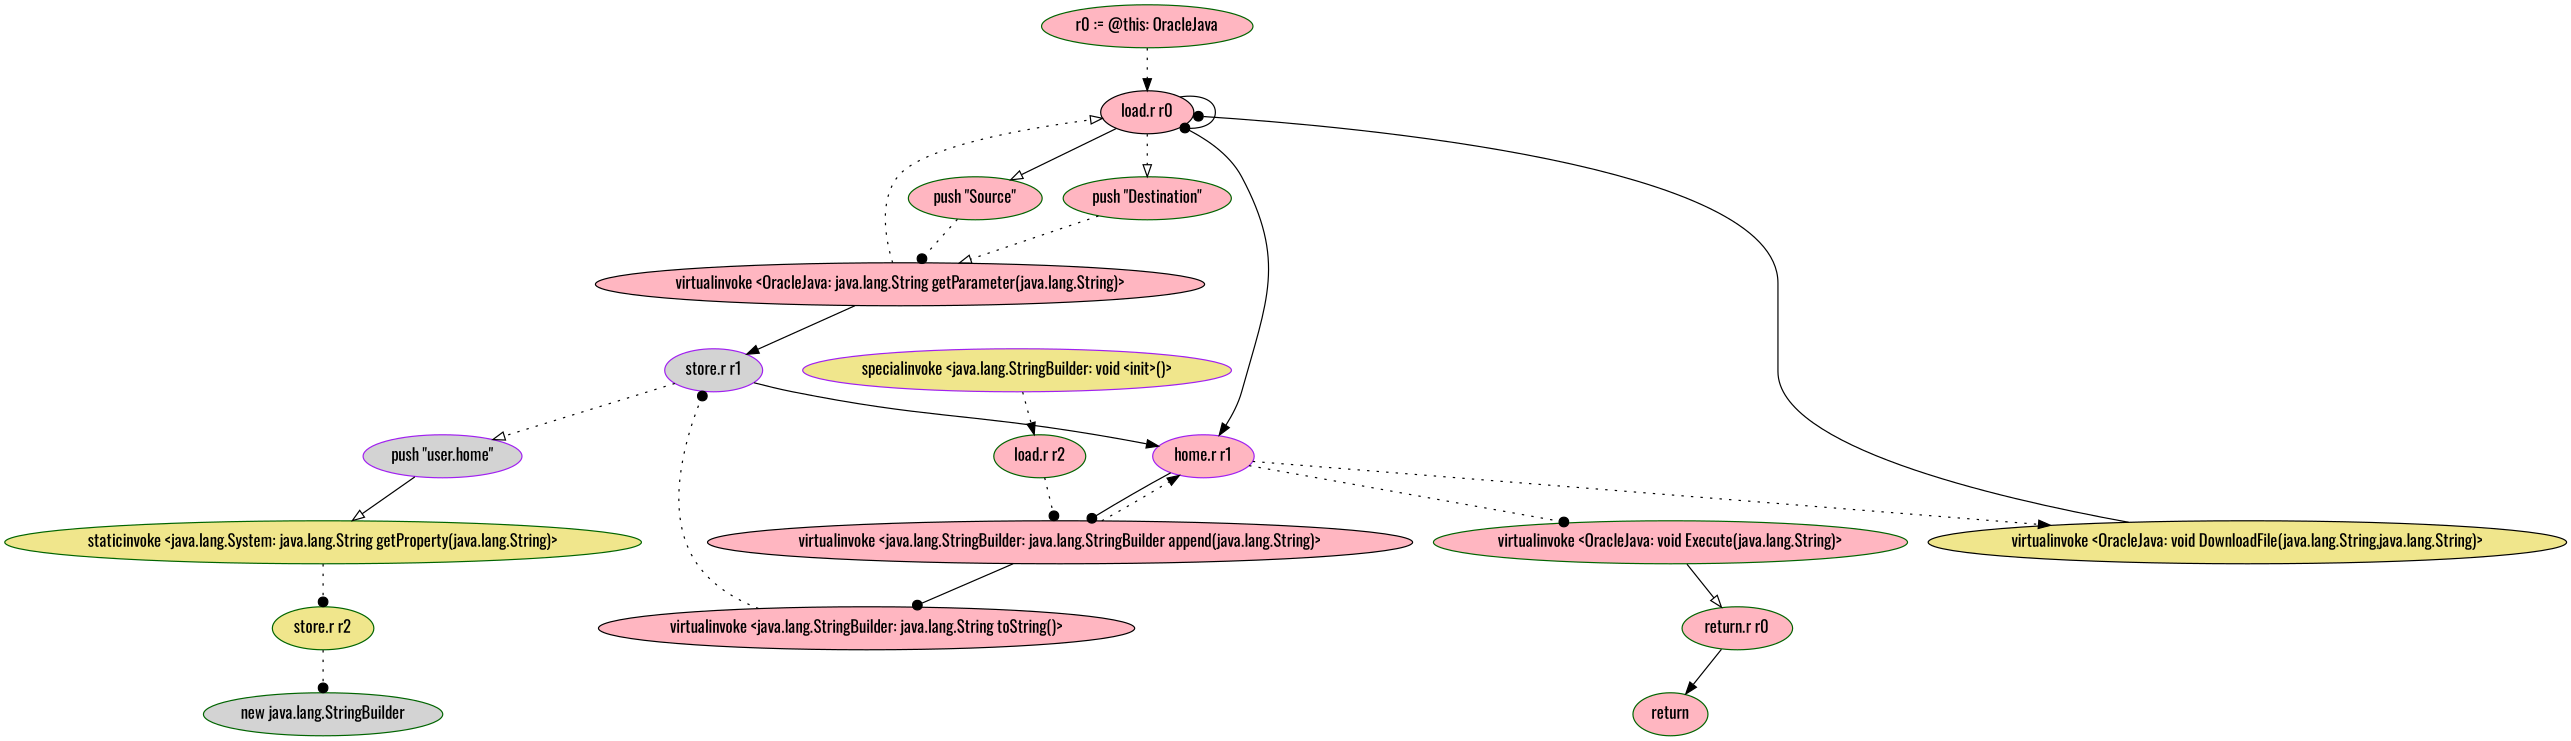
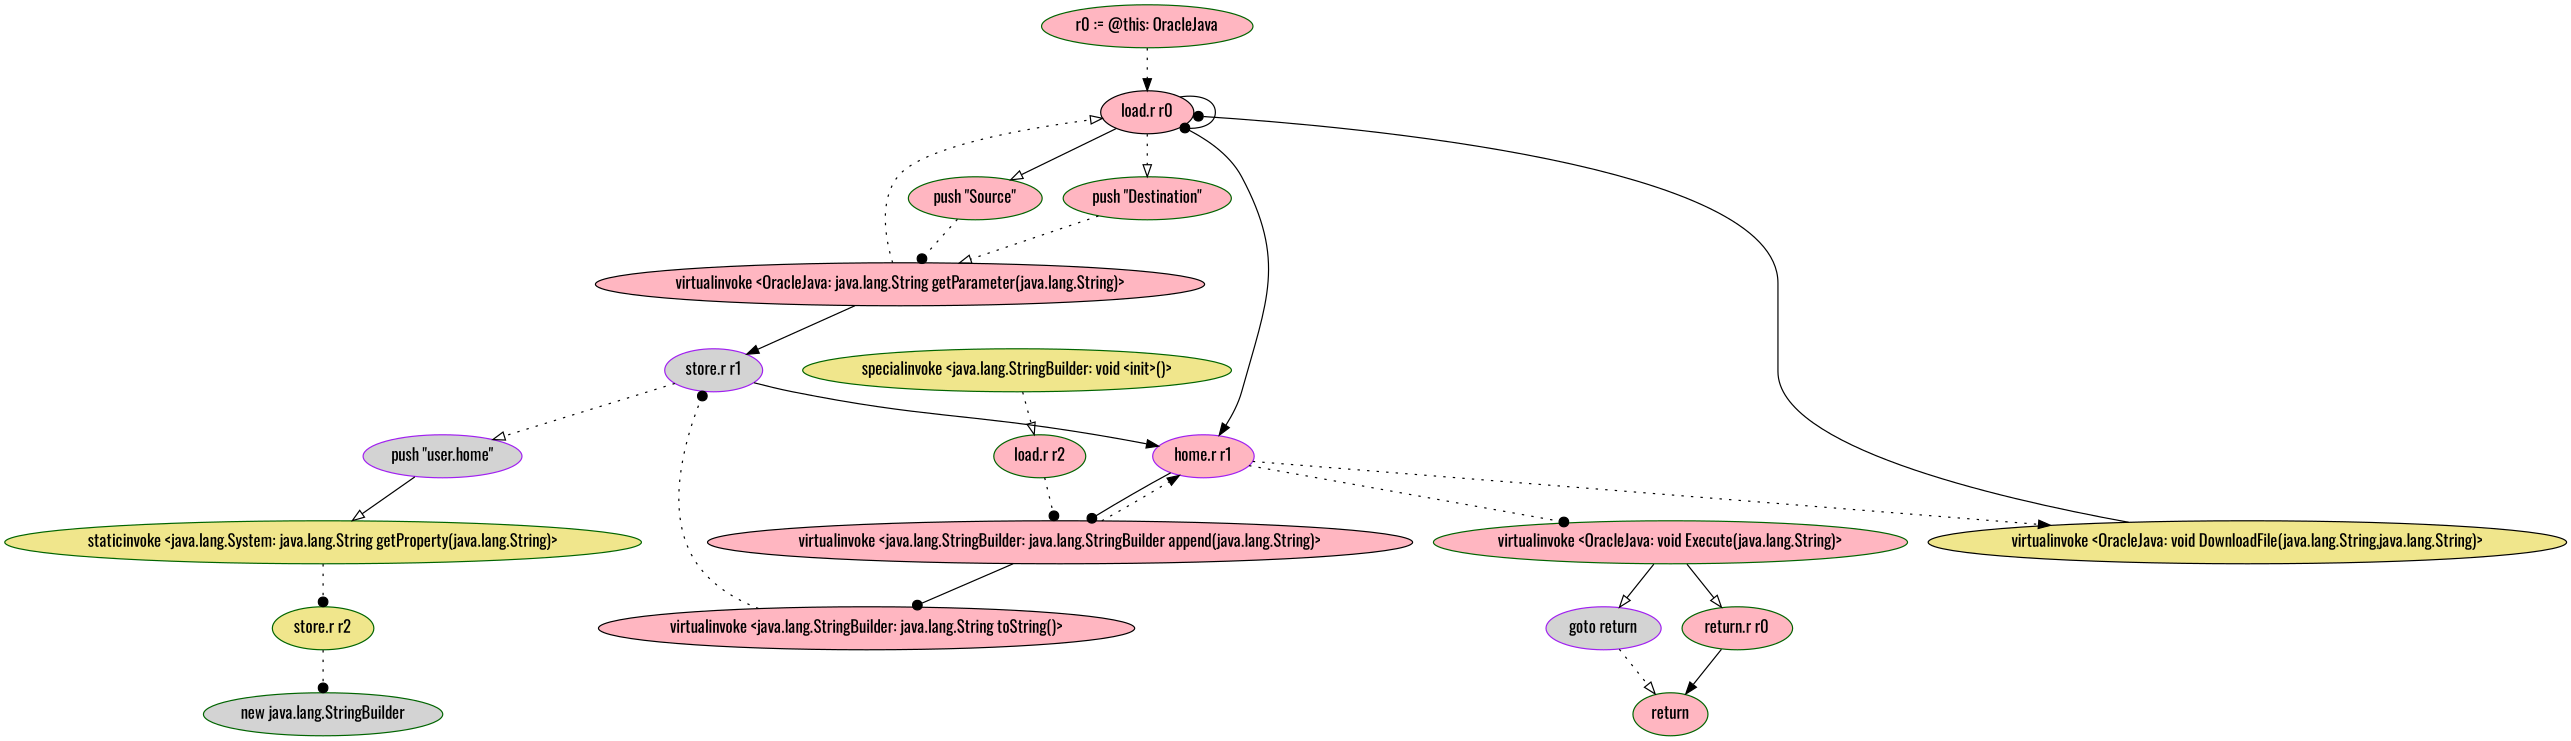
node "specialinvoke <java.lang.StringBuilder: void <init>()>": color purple -> darkgreen
edge "specialinvoke <java.lang.StringBuilder: void <init>()>" -> "load.r r2": arrowhead normal -> onormal
node "goto return": added
